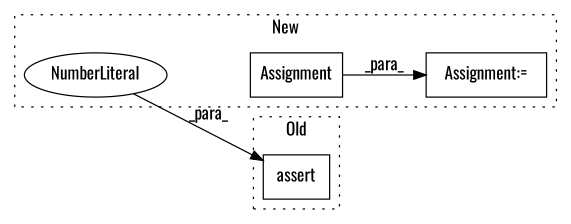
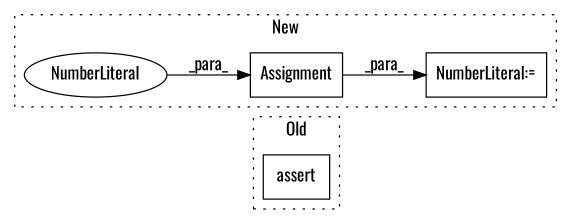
node "Assignment:=": label "Assignment:=" -> "NumberLiteral:="
edge "NumberLiteral" -> "assert": now "NumberLiteral" -> "Assignment"
